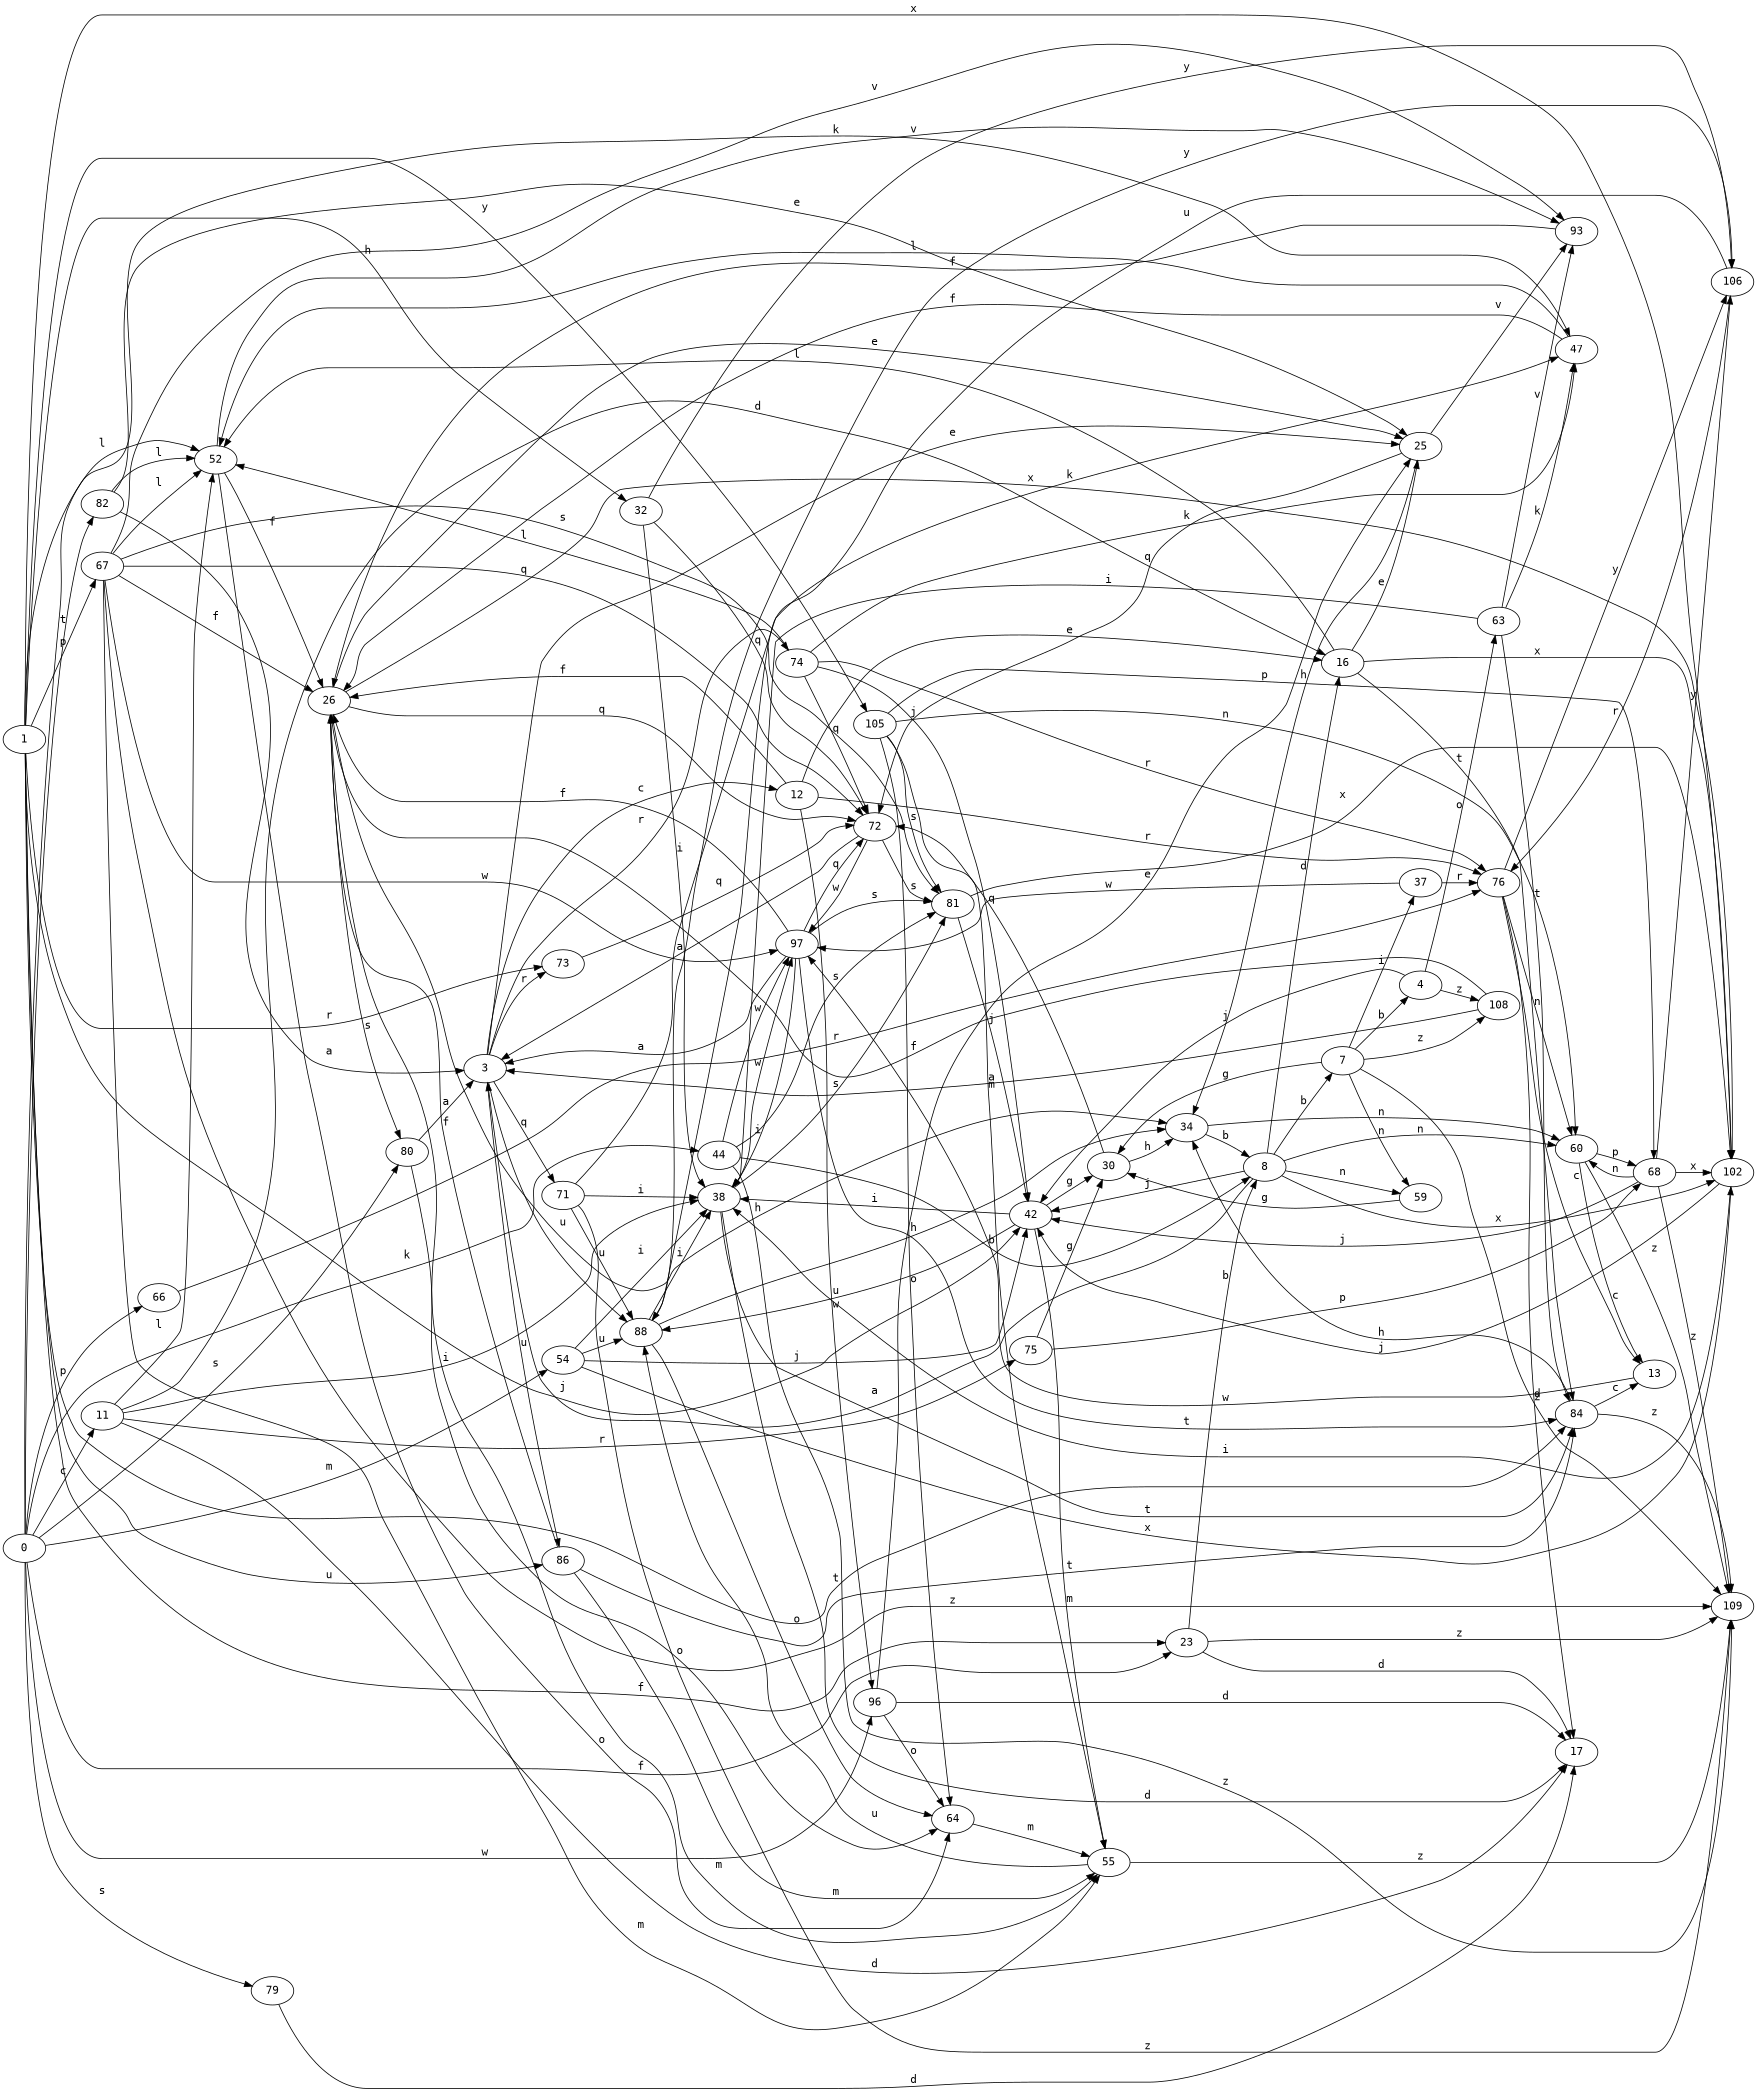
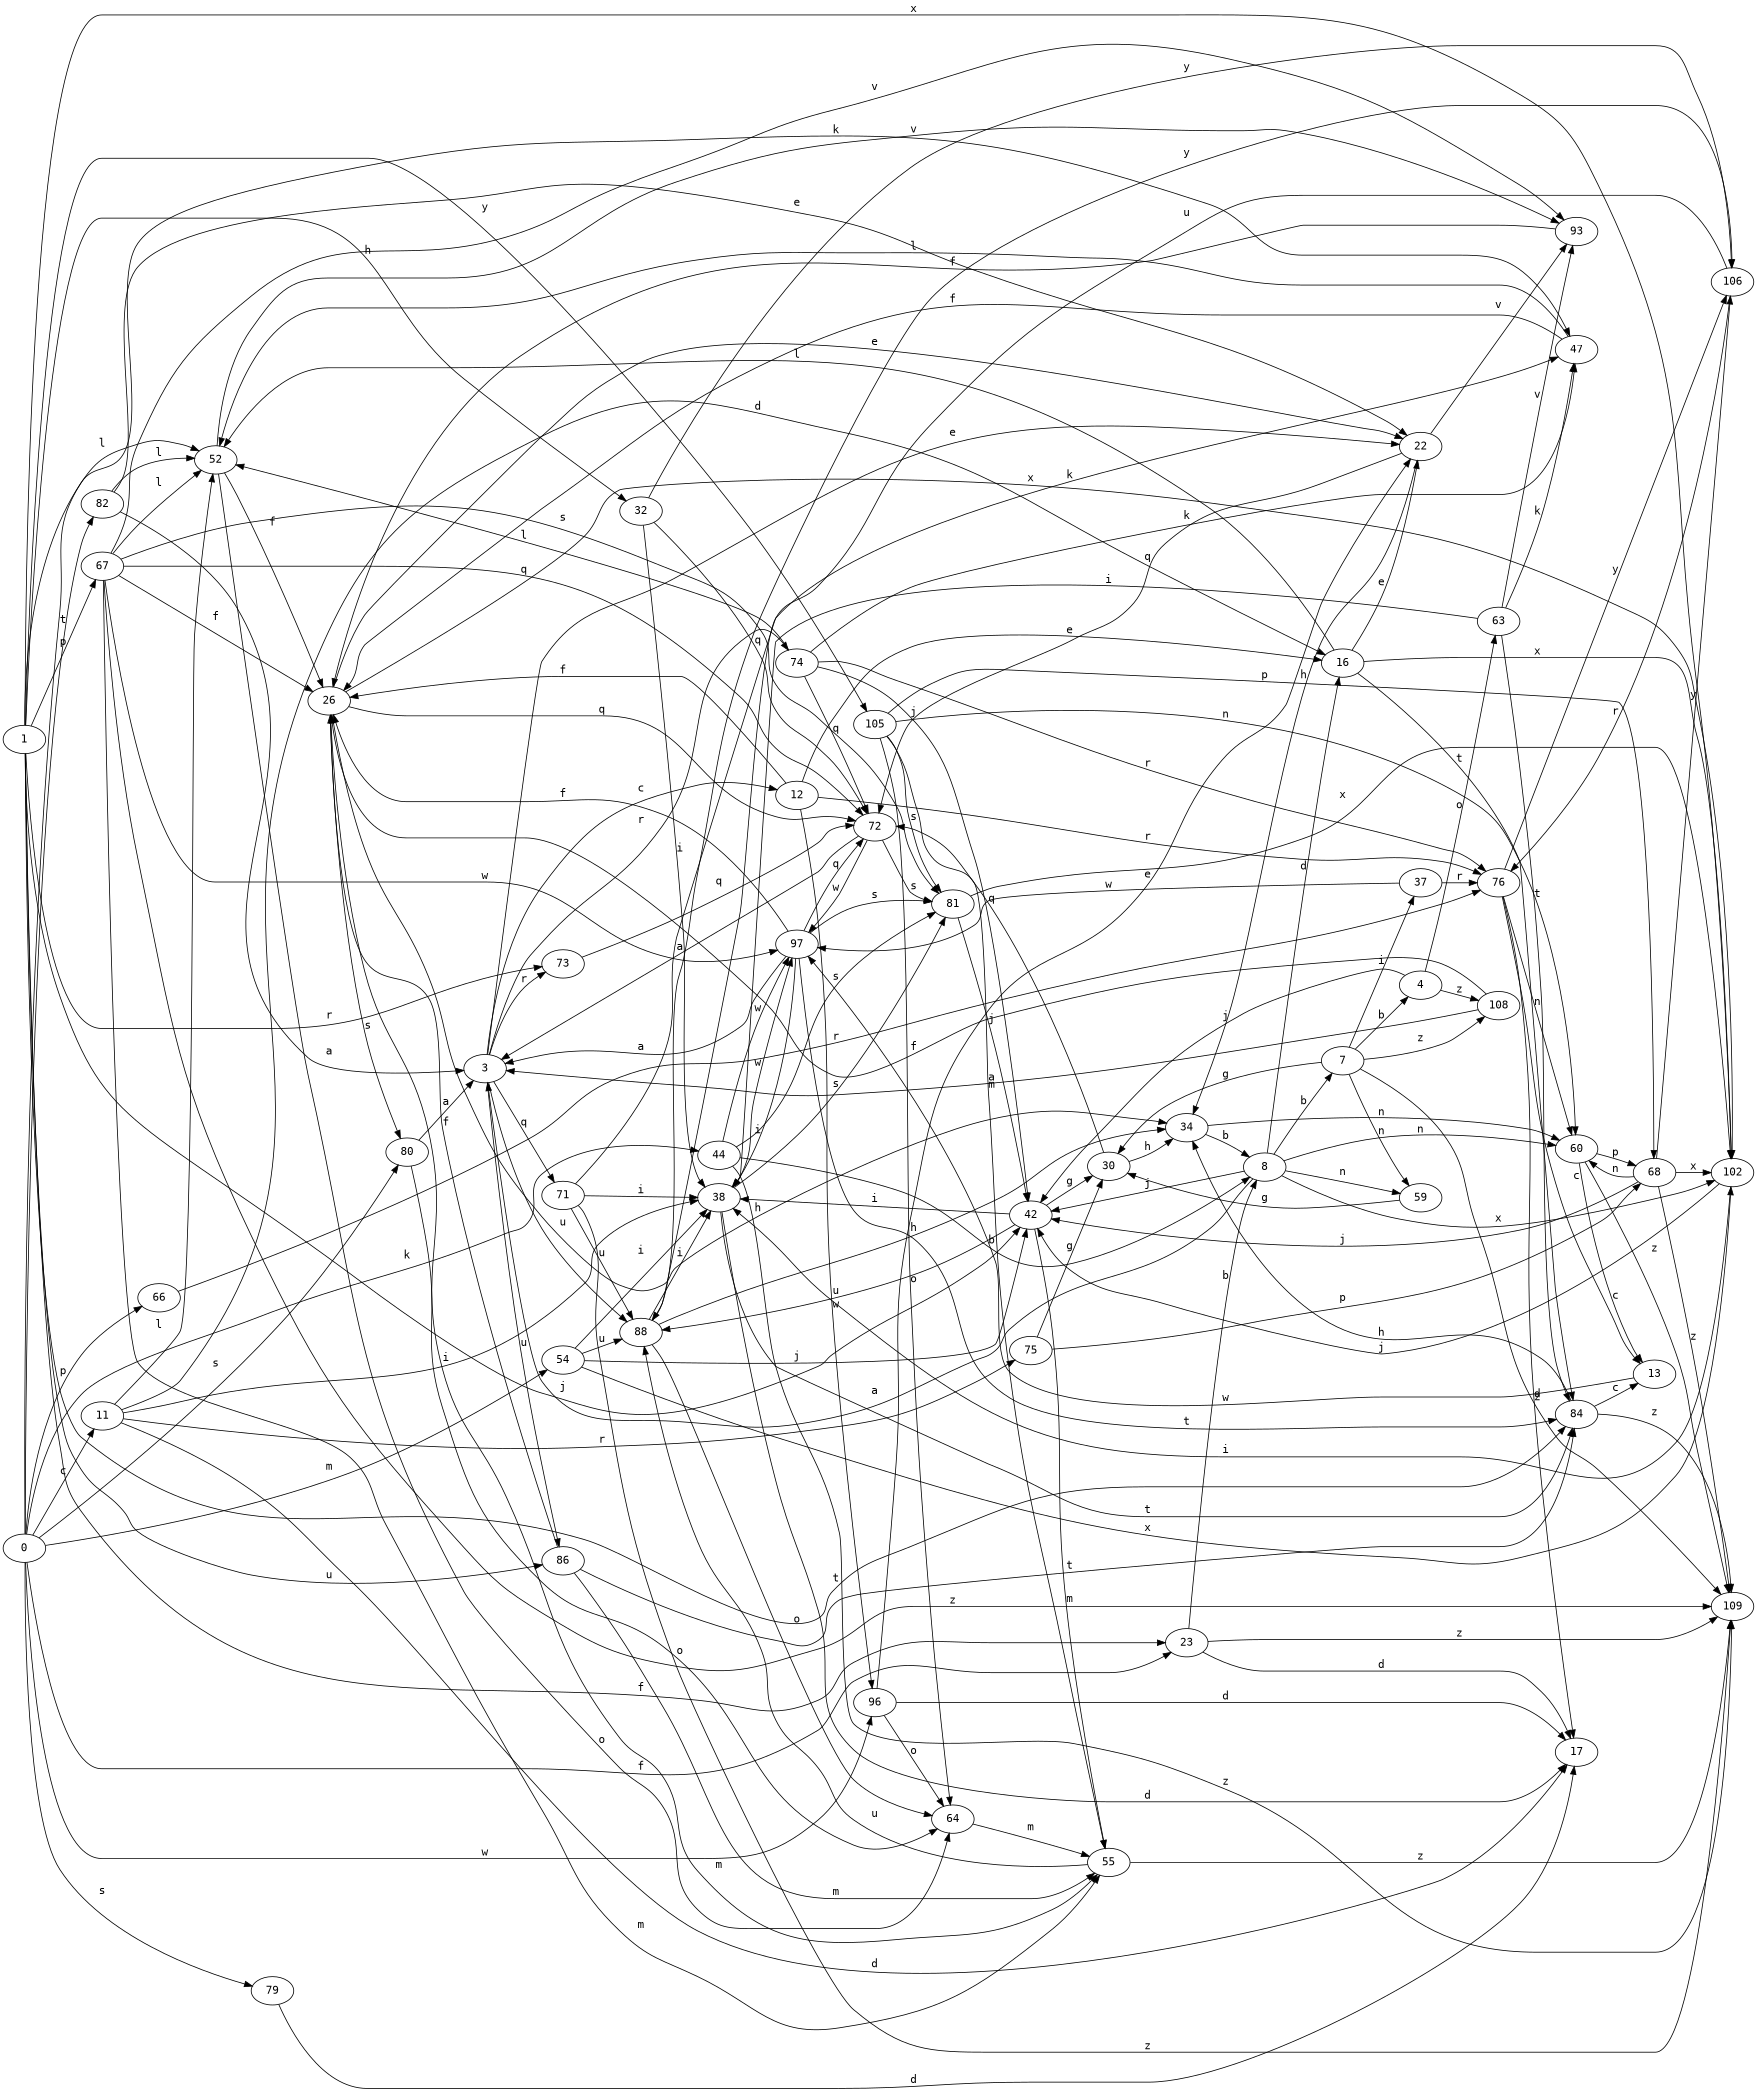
node "25": label "25" -> "22"
